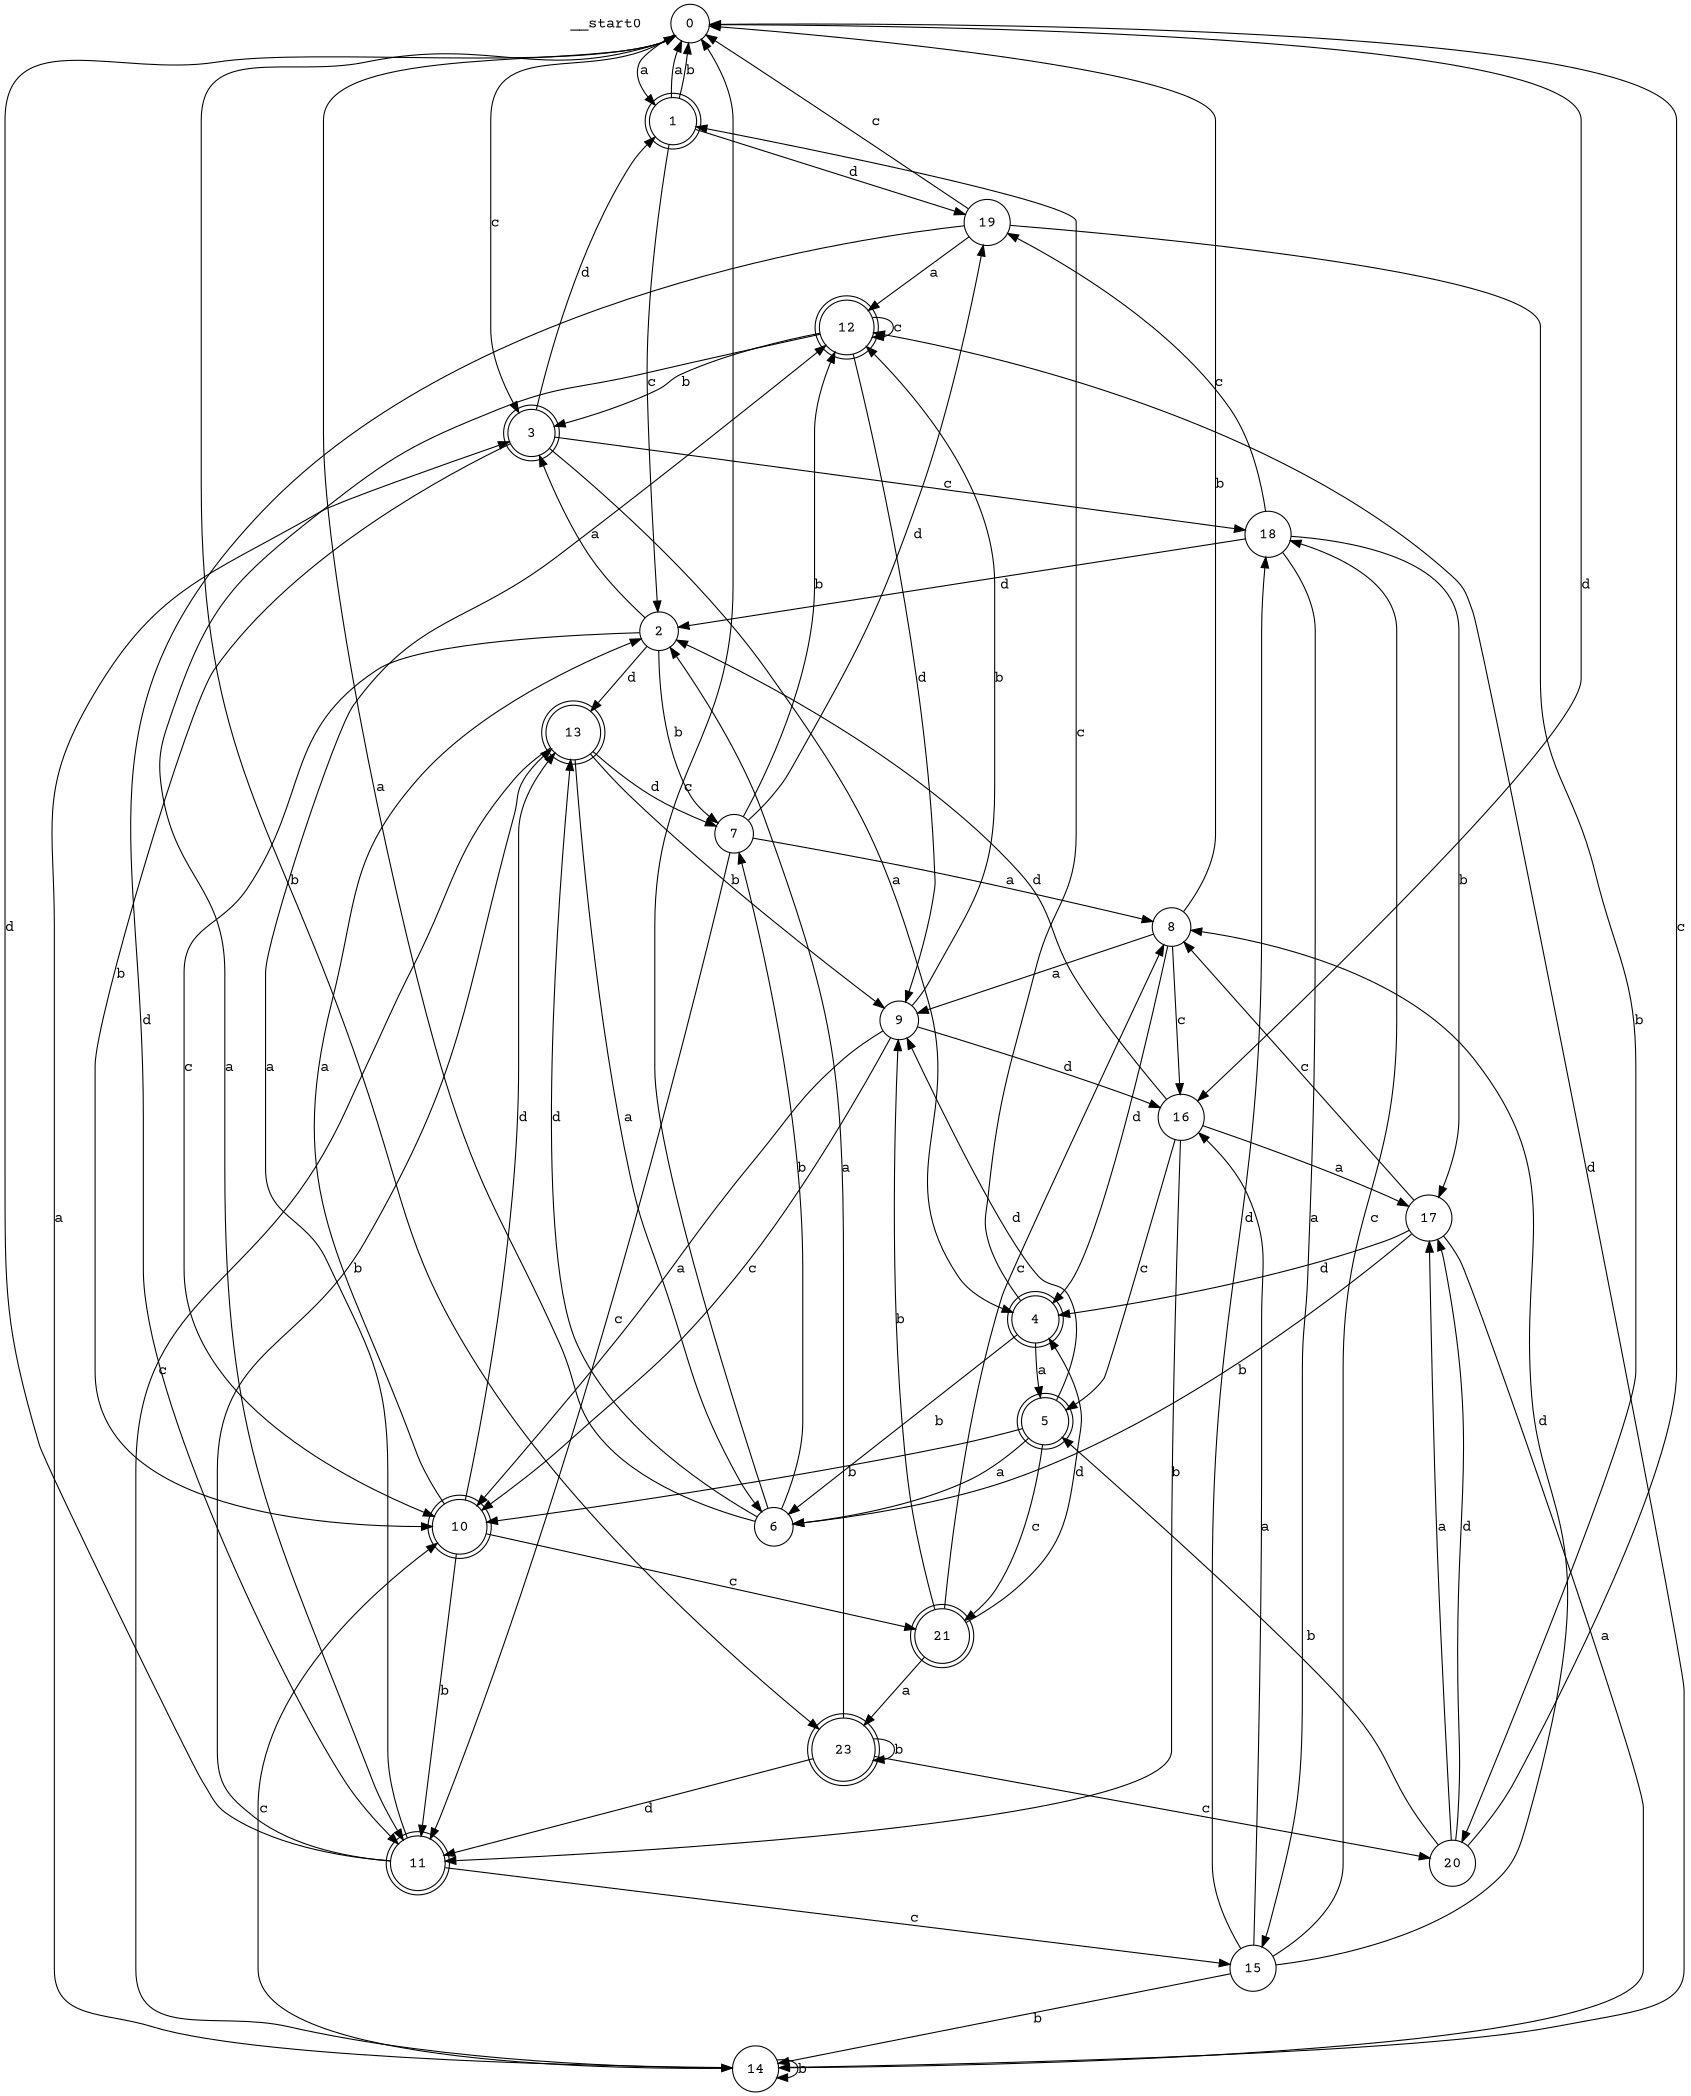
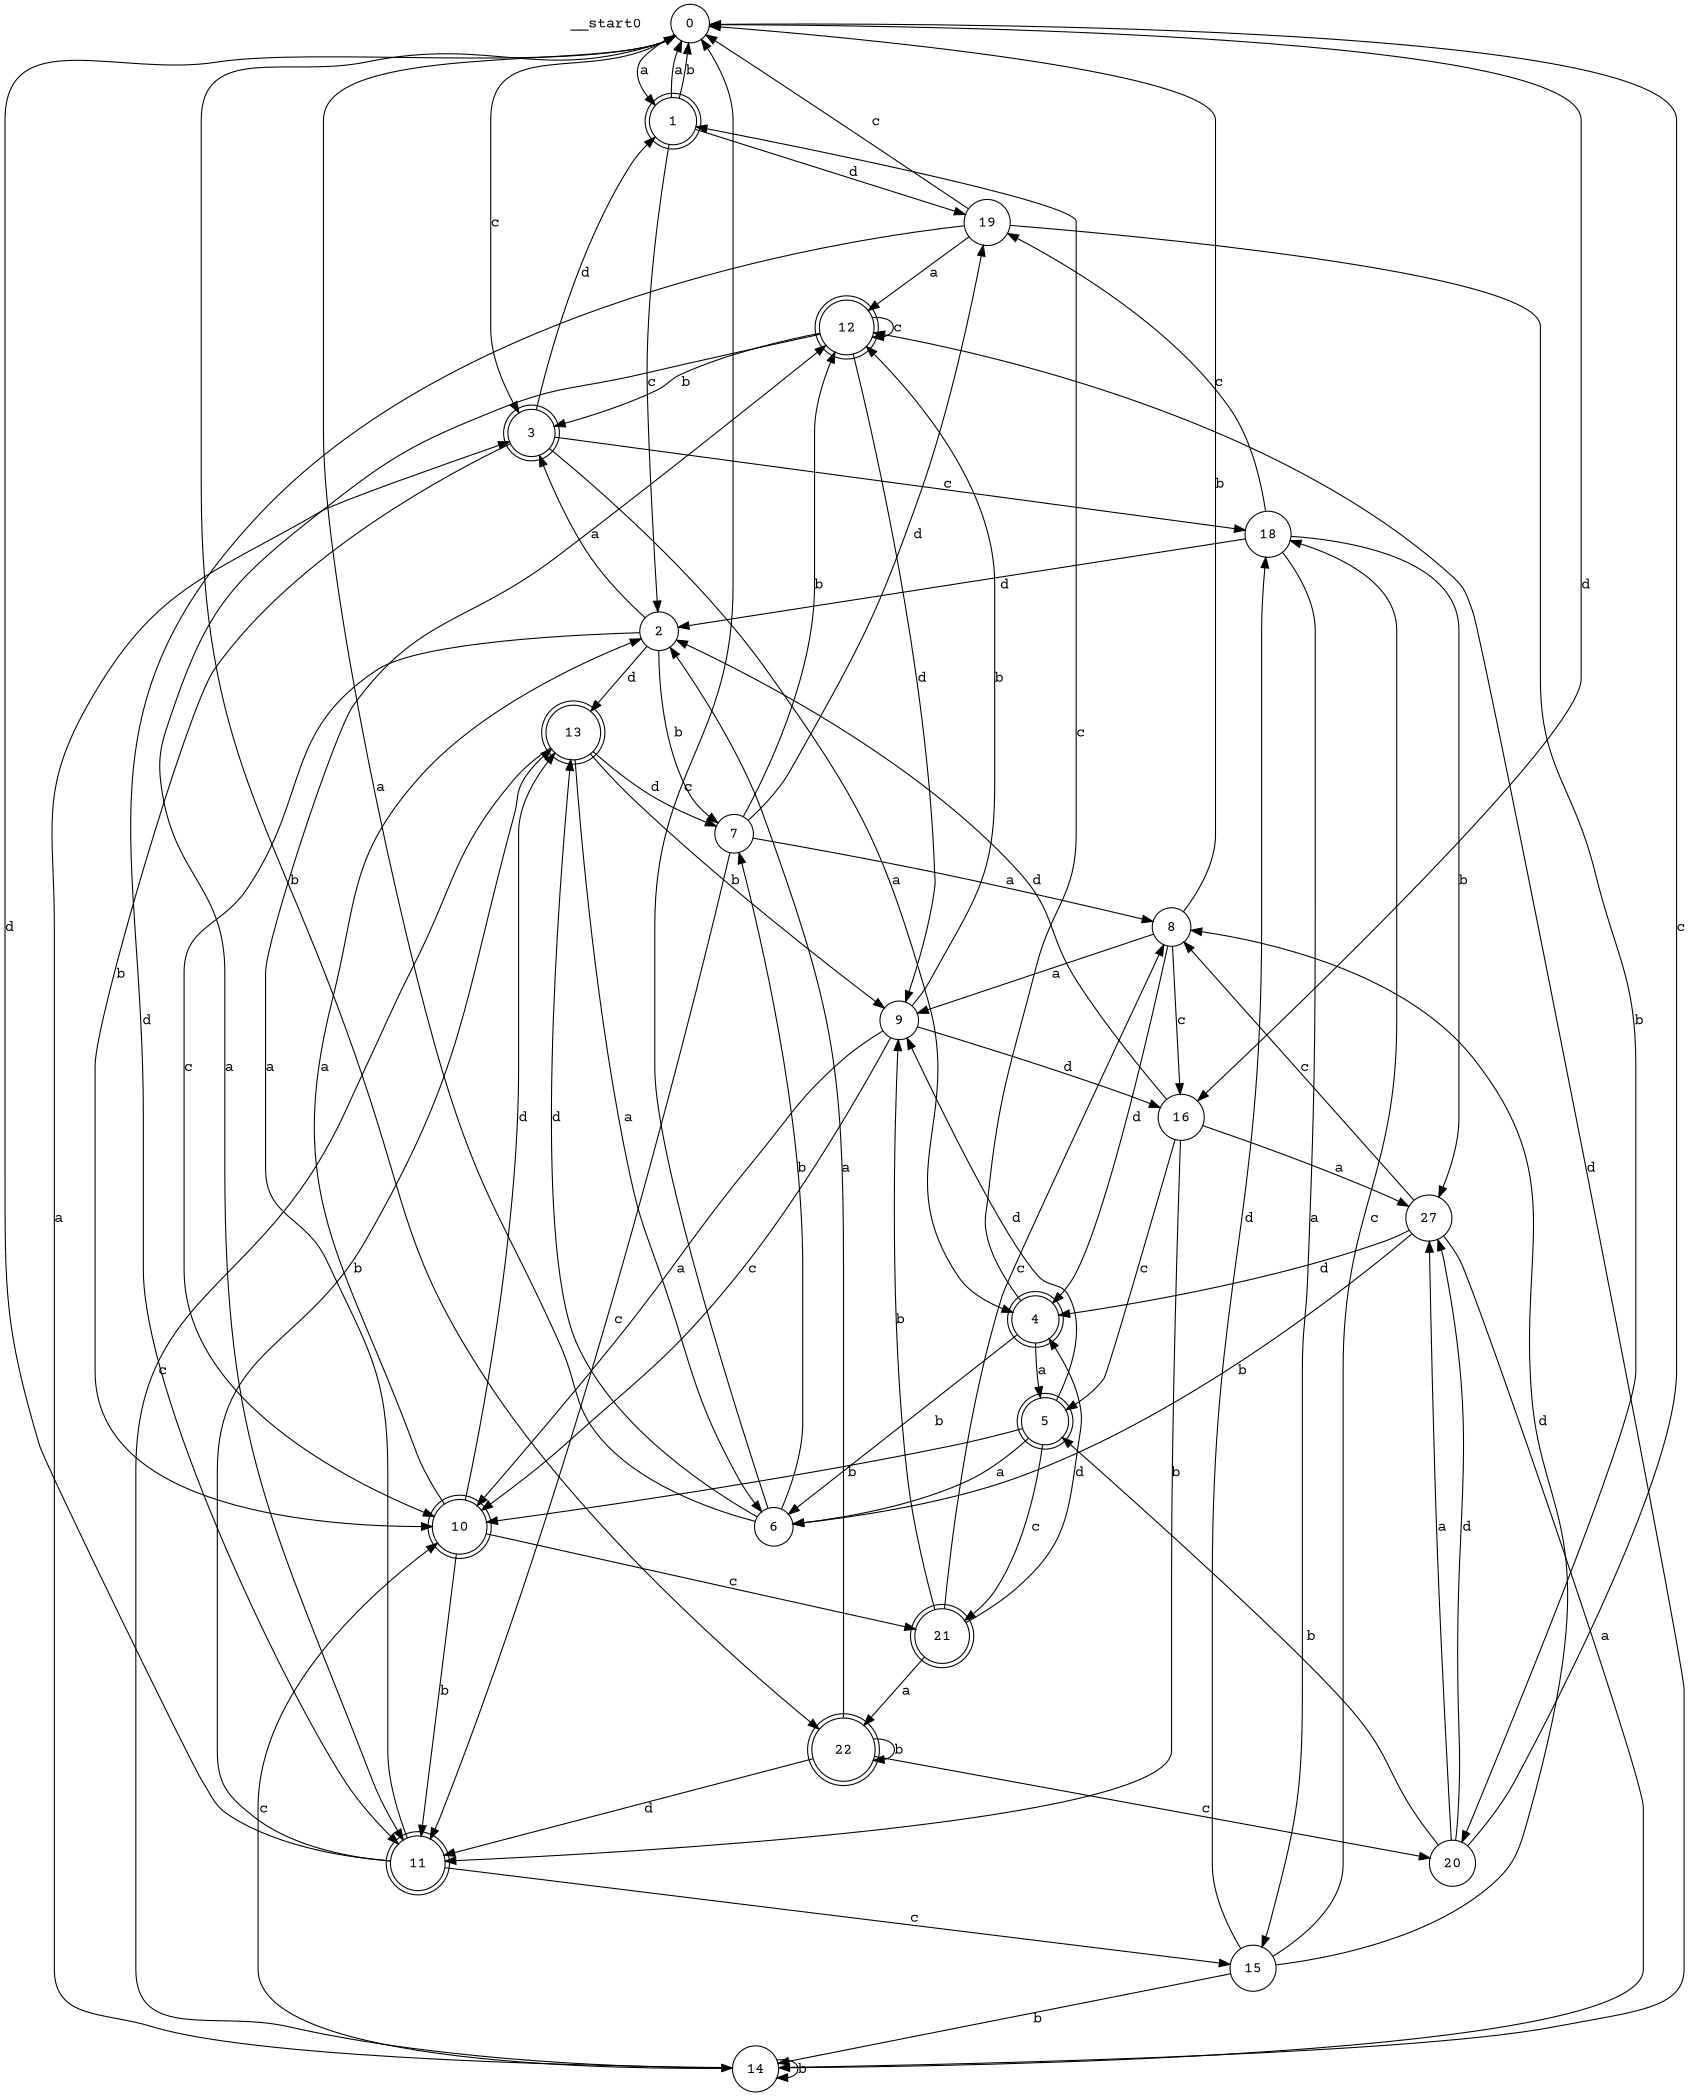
node "17": label "17" -> "27"
edge "15" -> "16": removed, label "a"
node "23": label "23" -> "22"
